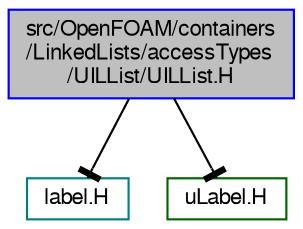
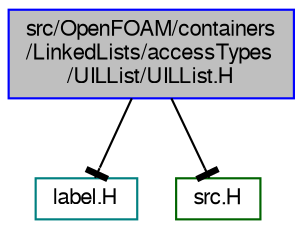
node "uLabel.H": label "uLabel.H" -> "src.H"
